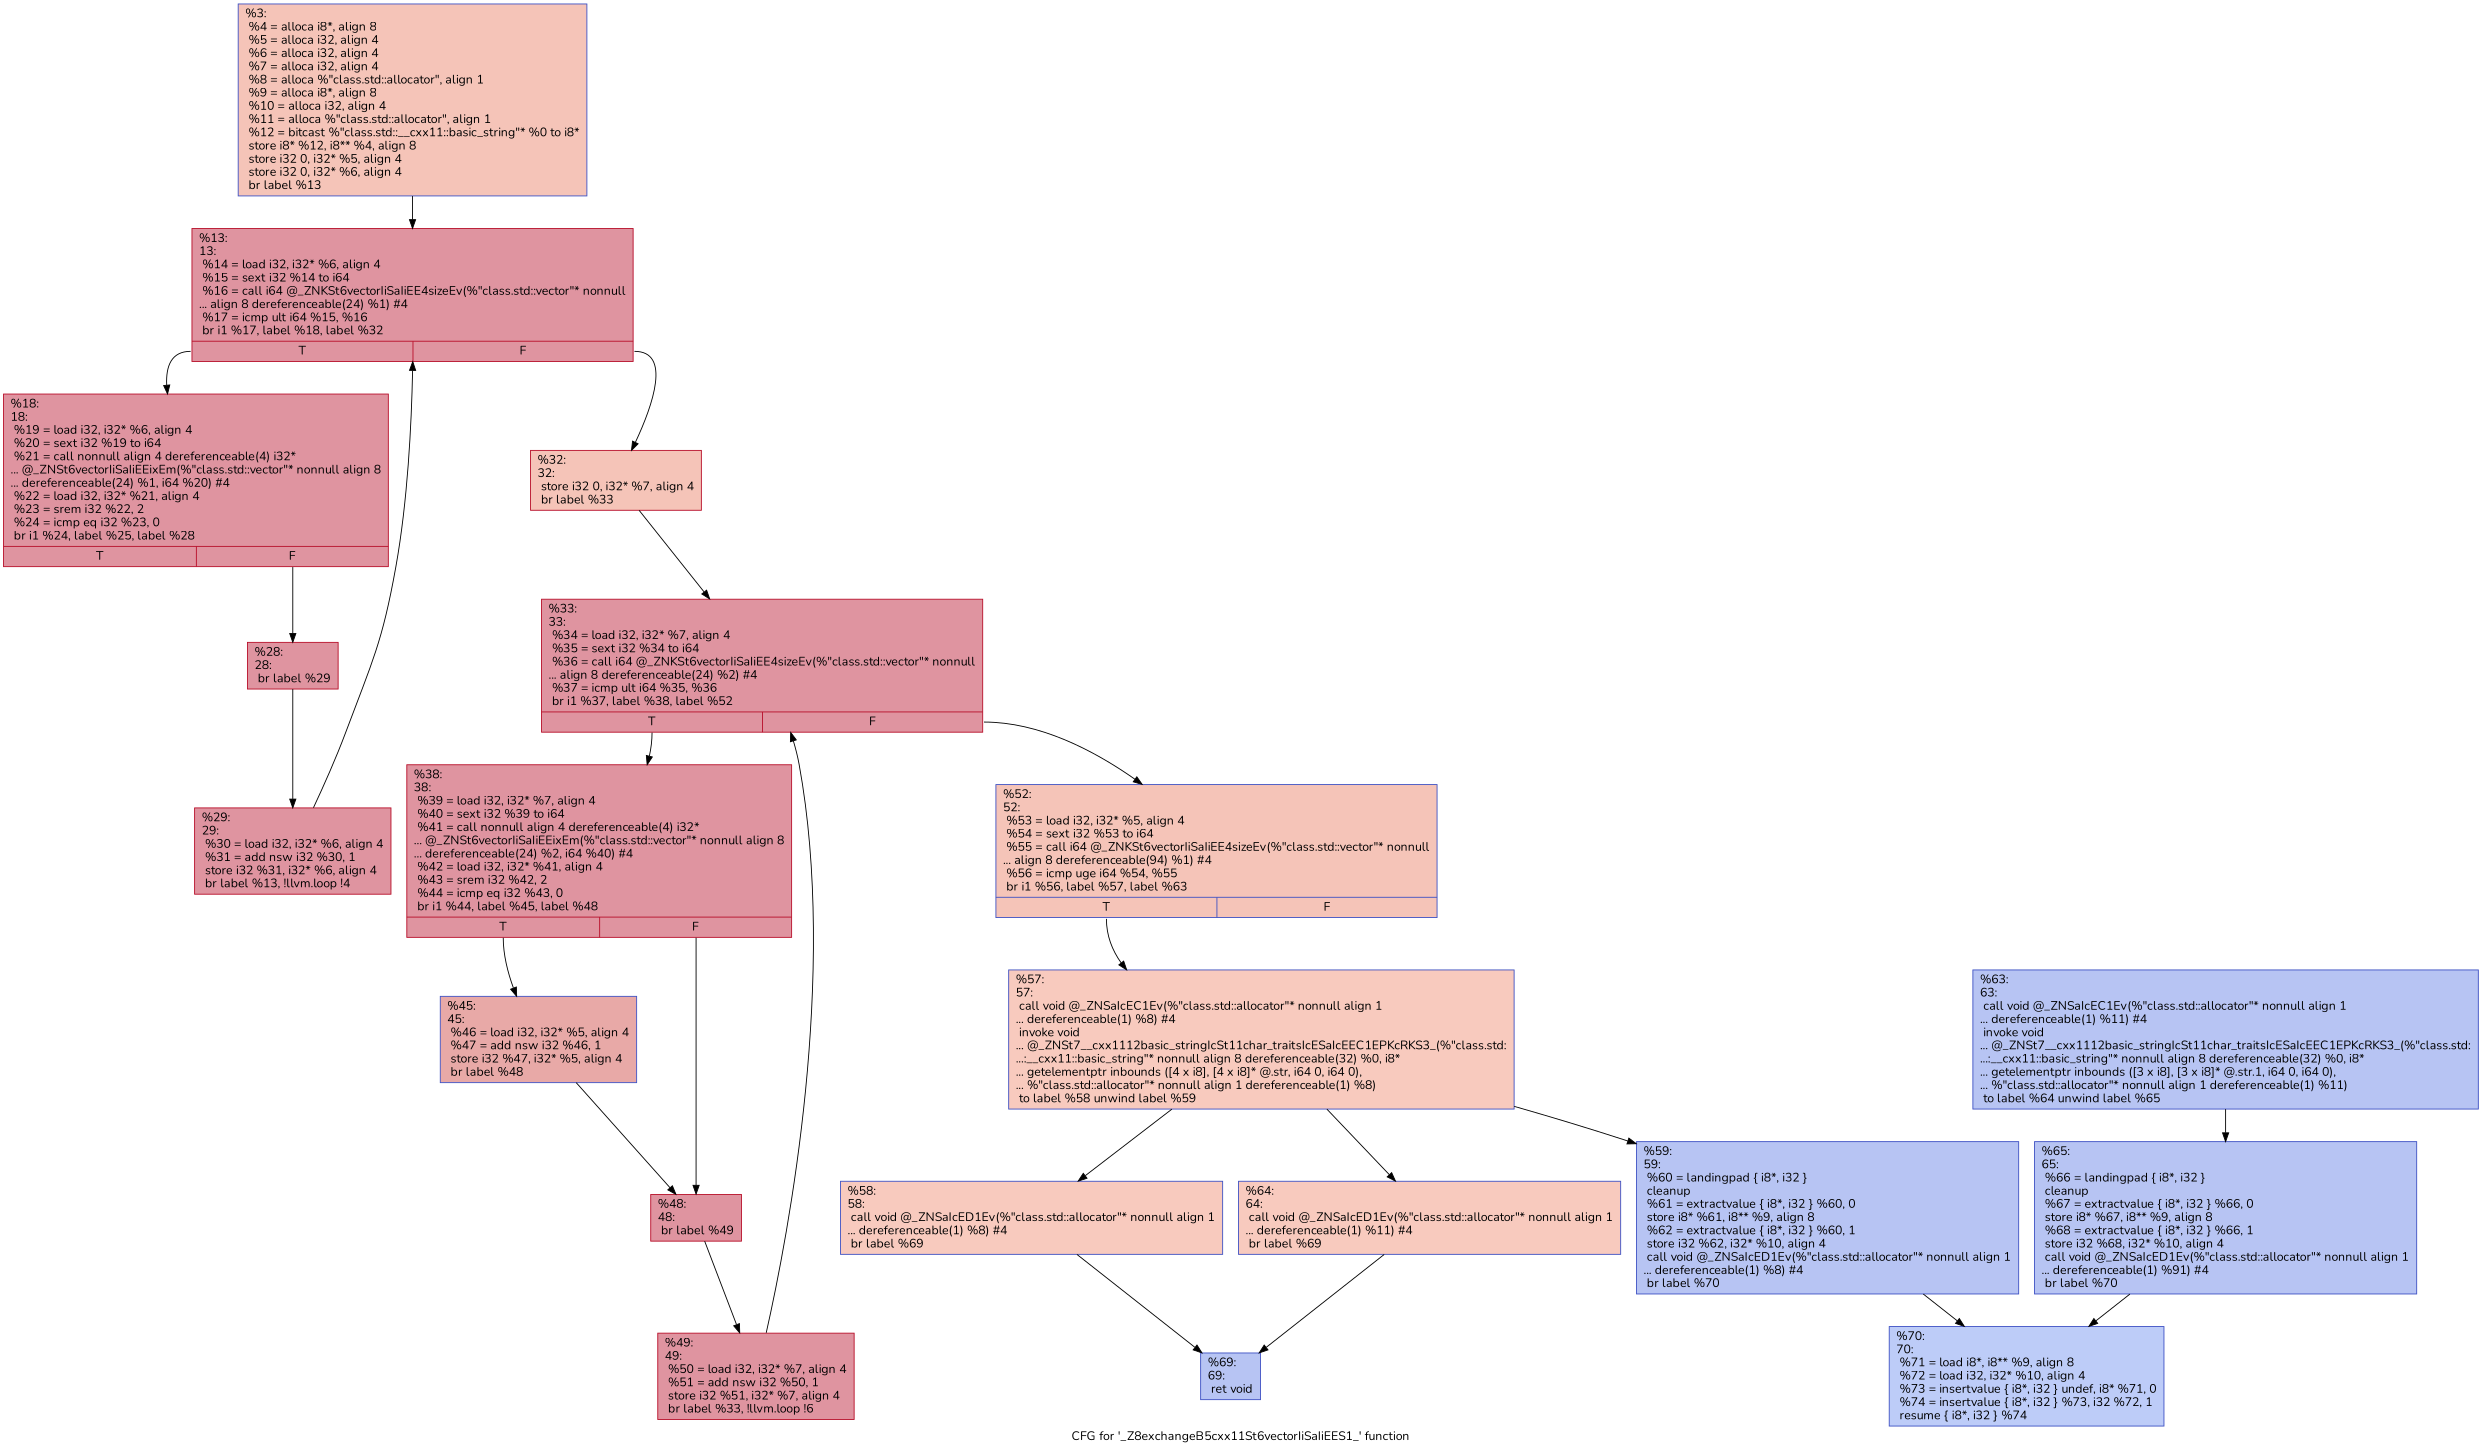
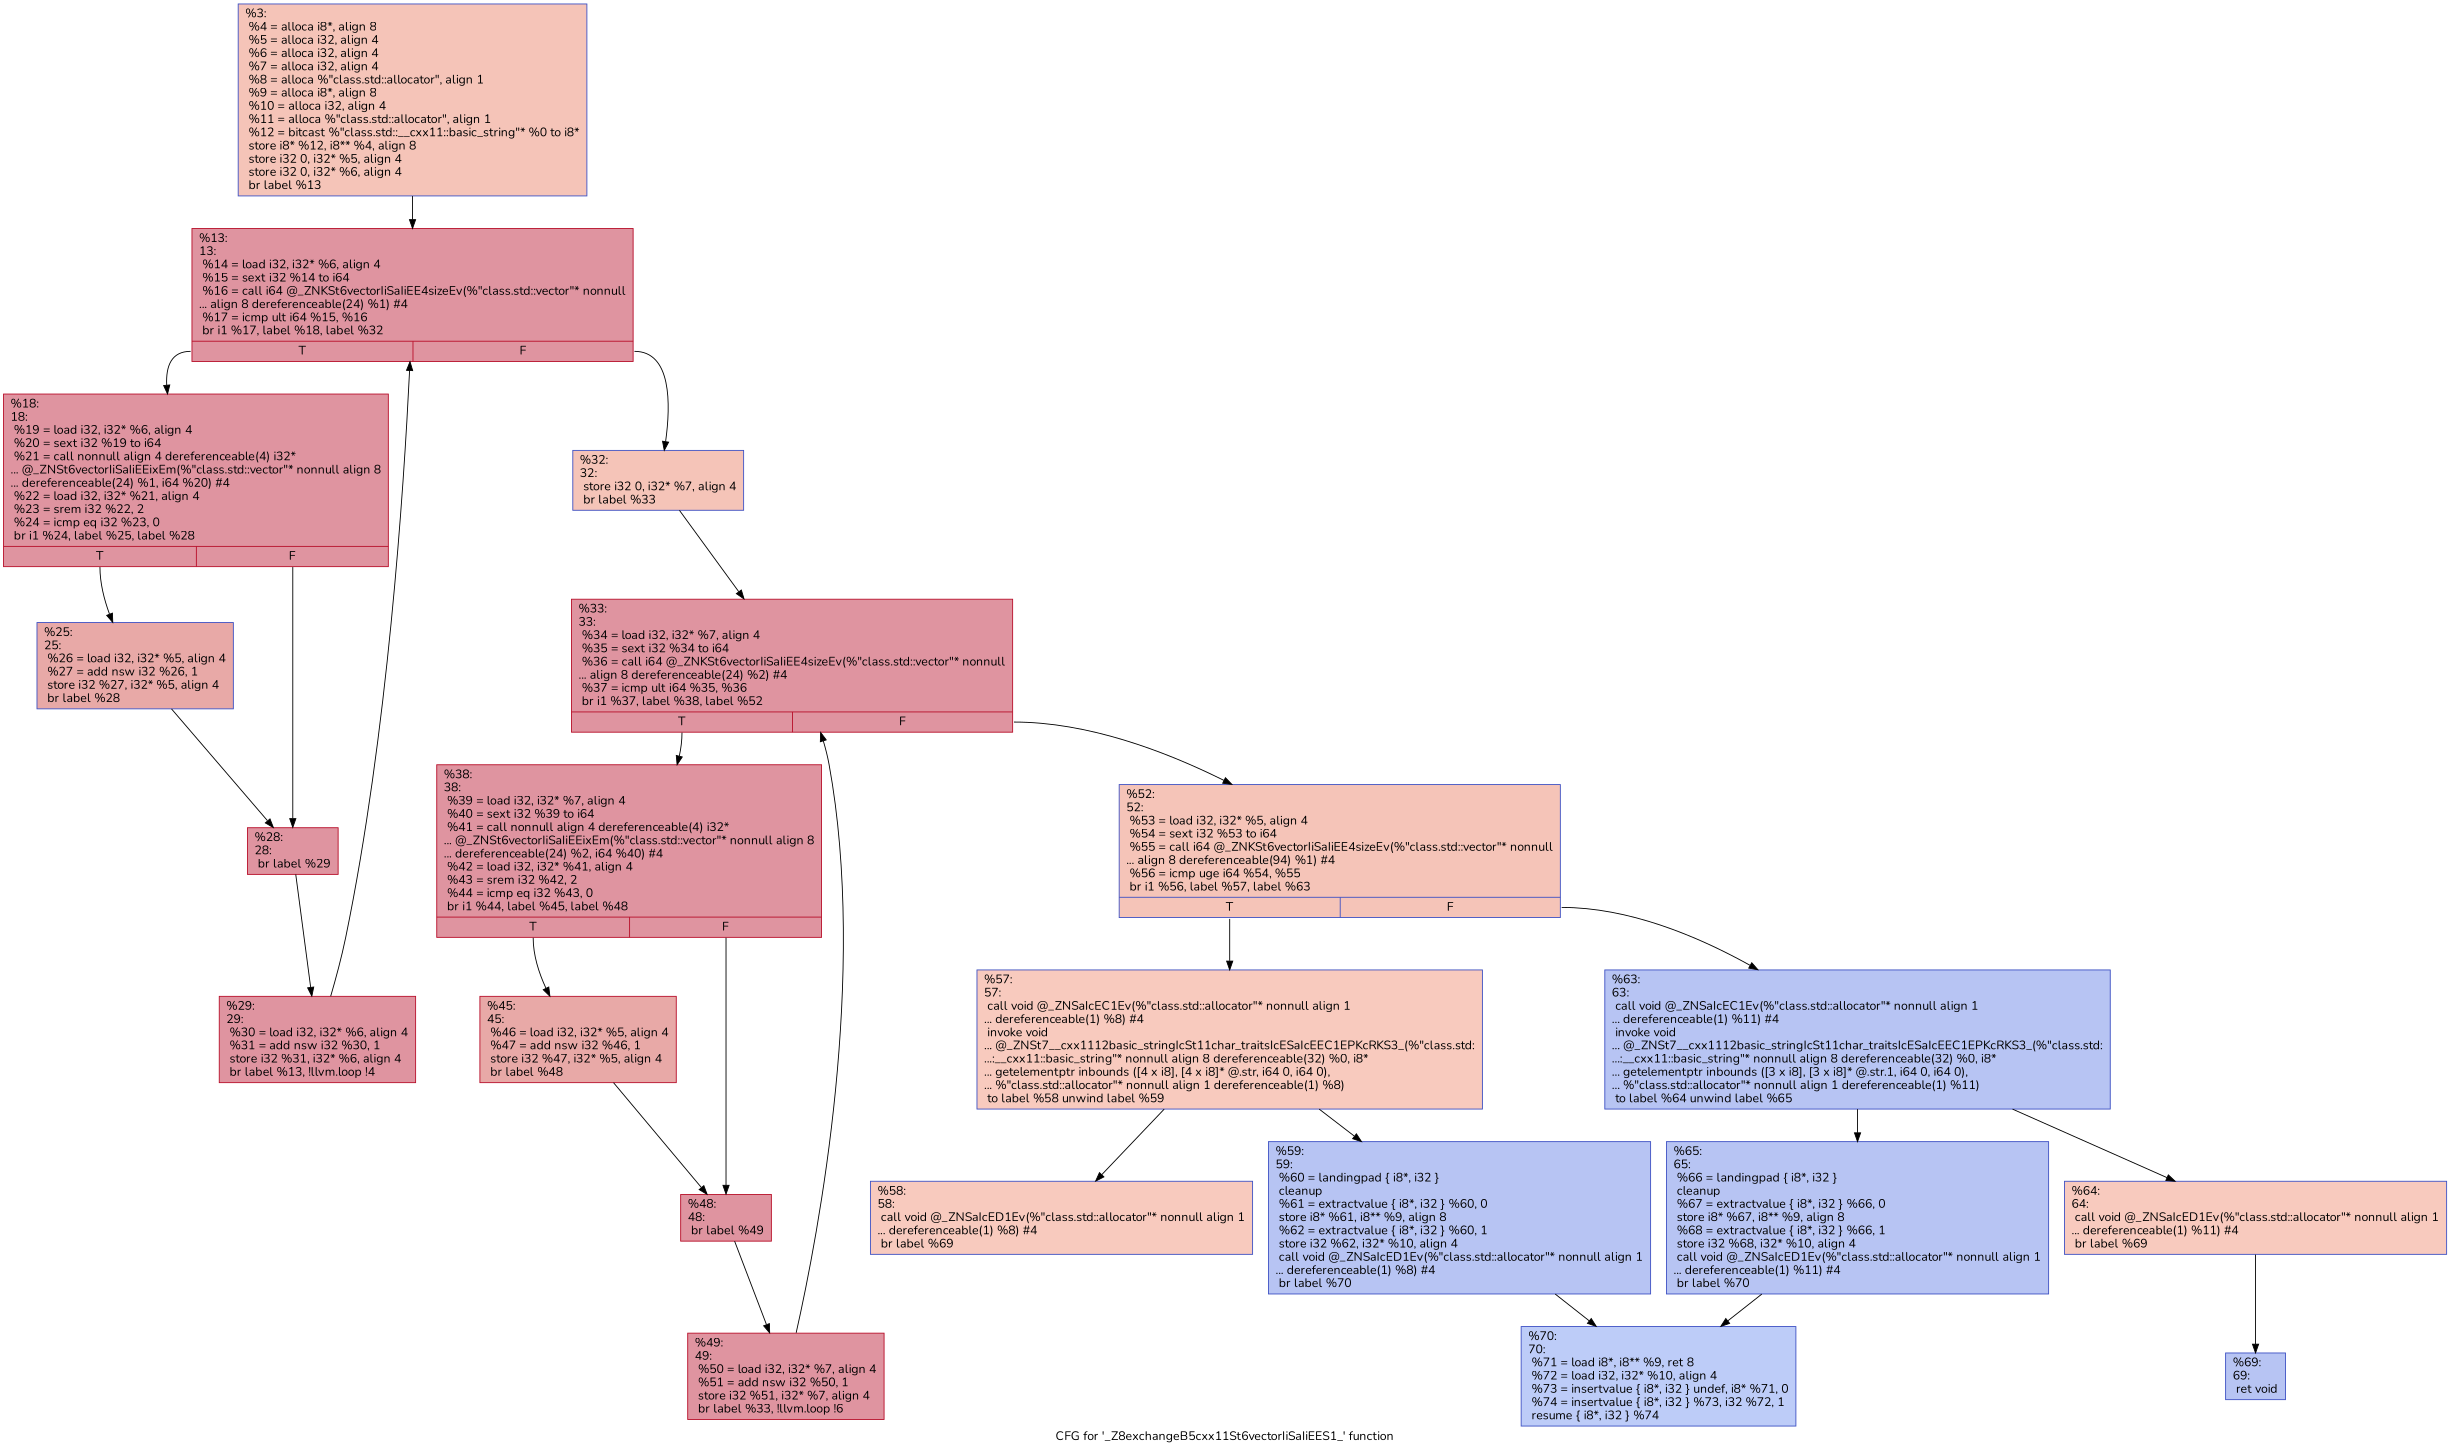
node "%32:": color #b70d28ff -> #3d50c3ff
node "%25:": added
edge "%52:" -> "%63:": added
node "%45:": color #3d50c3ff -> #b70d28ff
edge "%57:" -> "%64:": now "%63:" -> "%64:"
node "%65:": text "... dereferenceable(1) %91) #4" -> "... dereferenceable(1) %11) #4"
edge "%58:" -> "%69:": removed
node "%70:": text "%71 = load i8*, i8** %9, align 8" -> "%71 = load i8*, i8** %9, ret 8"
